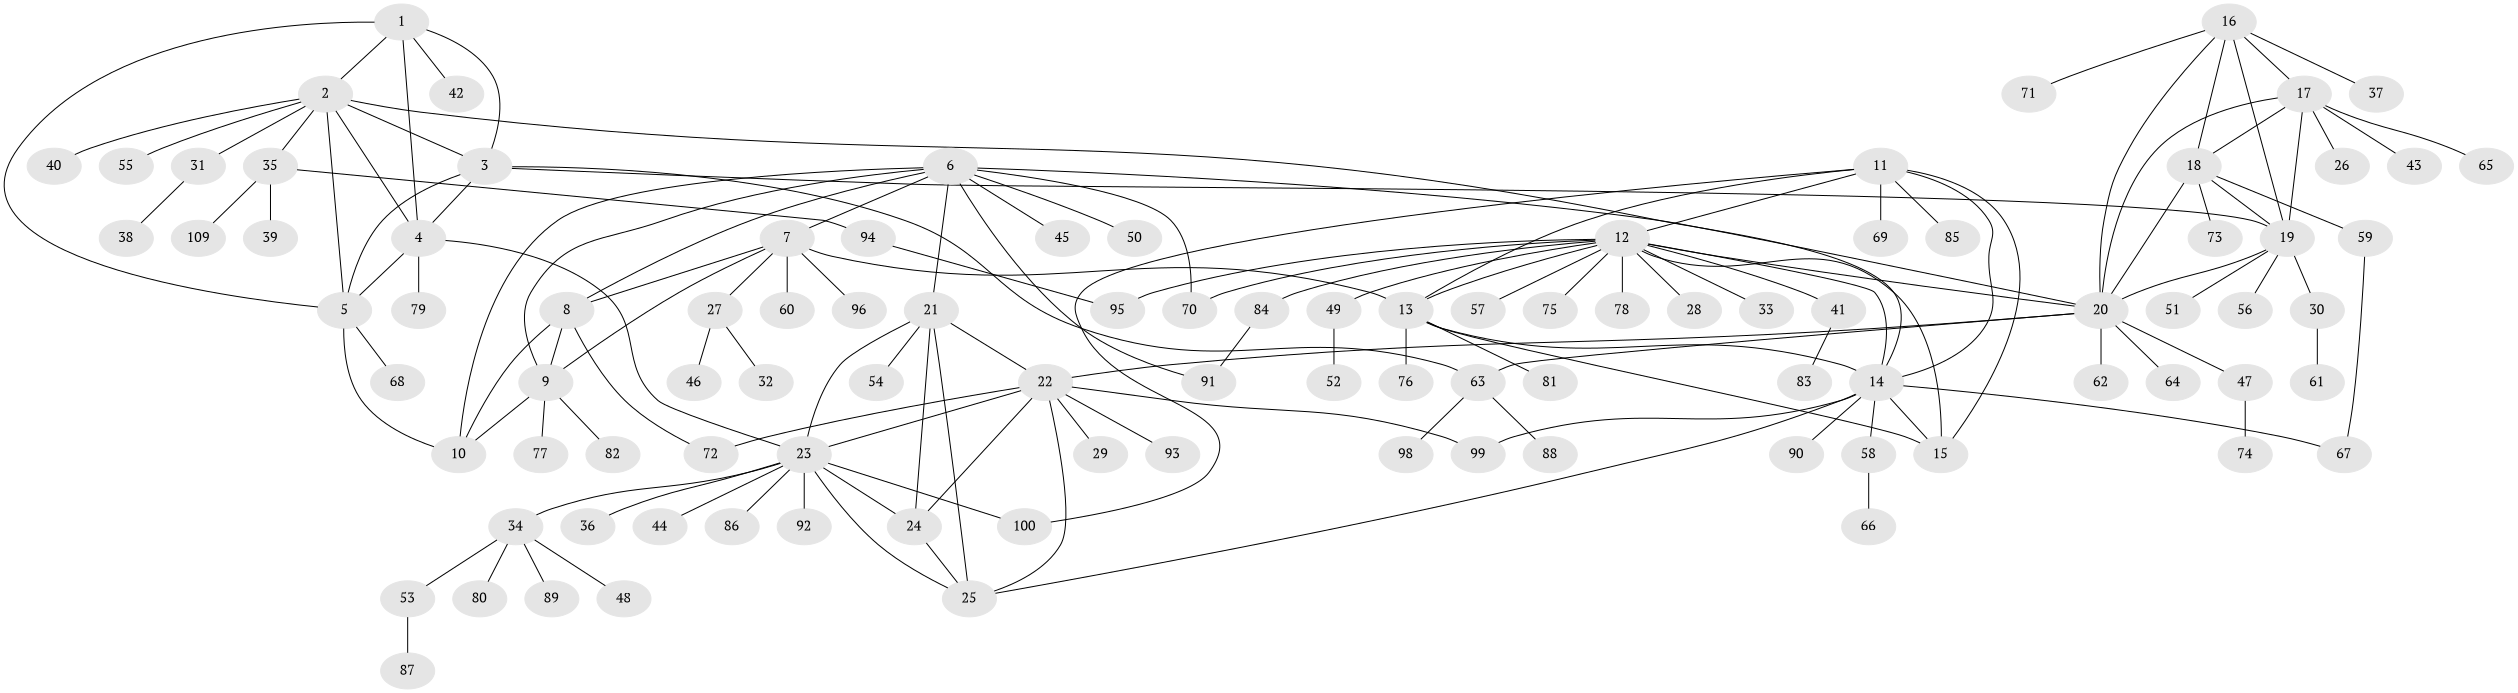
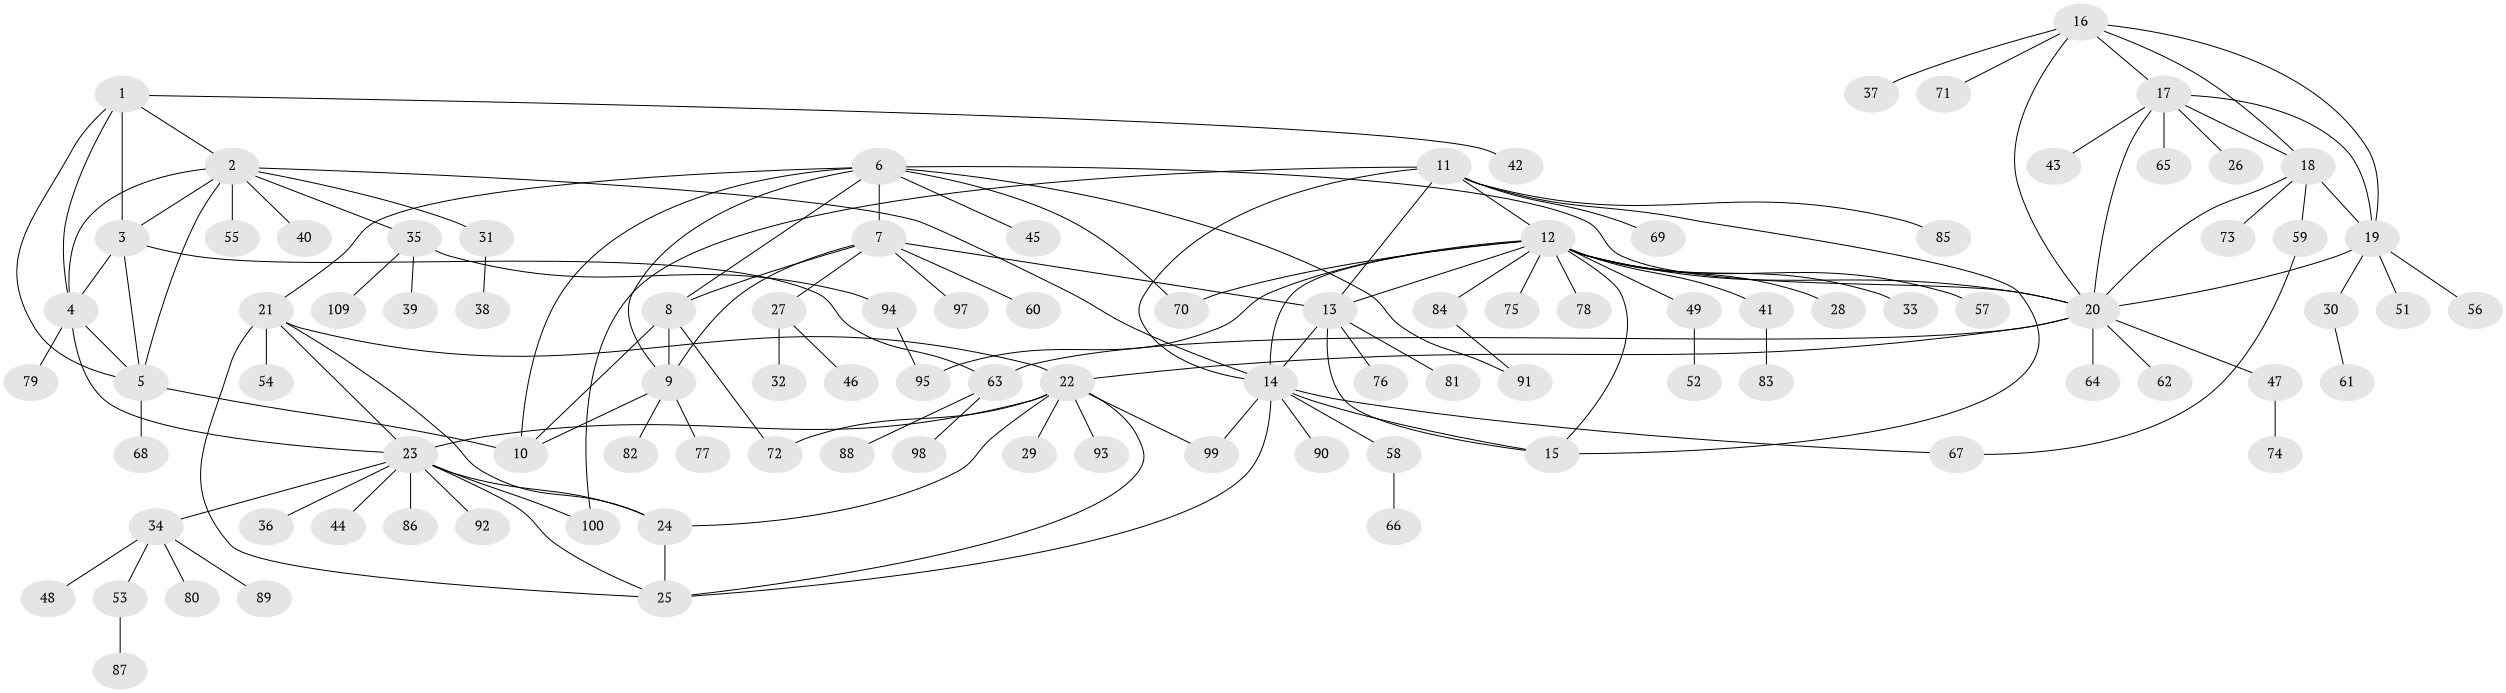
edge "3" -- "19": removed
node "50": removed
node "96": label "96" -> "97"
